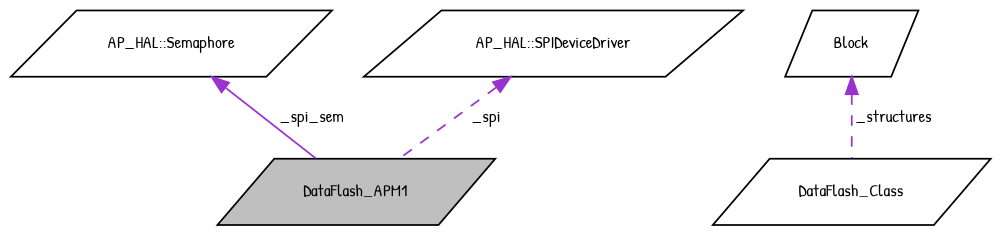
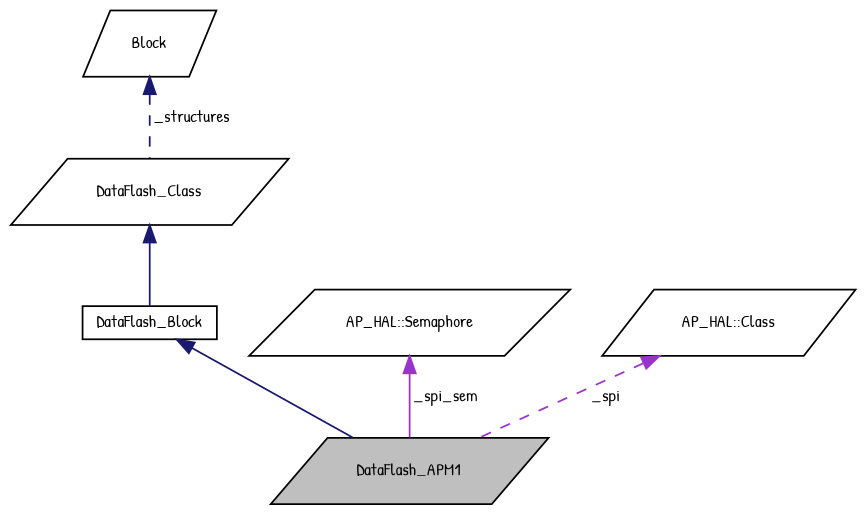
node "AP_HAL::SPIDeviceDriver": label "AP_HAL::SPIDeviceDriver" -> "AP_HAL::Class"
edge "DataFlash_Class" -> "Block": color darkorchid3 -> midnightblue
node "DataFlash_Block": added
